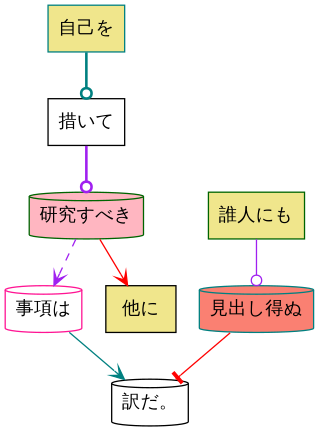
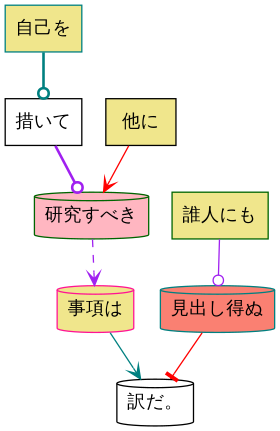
edge "研究すべき" -> "他に": reversed
node "事項は": fillcolor white -> khaki
